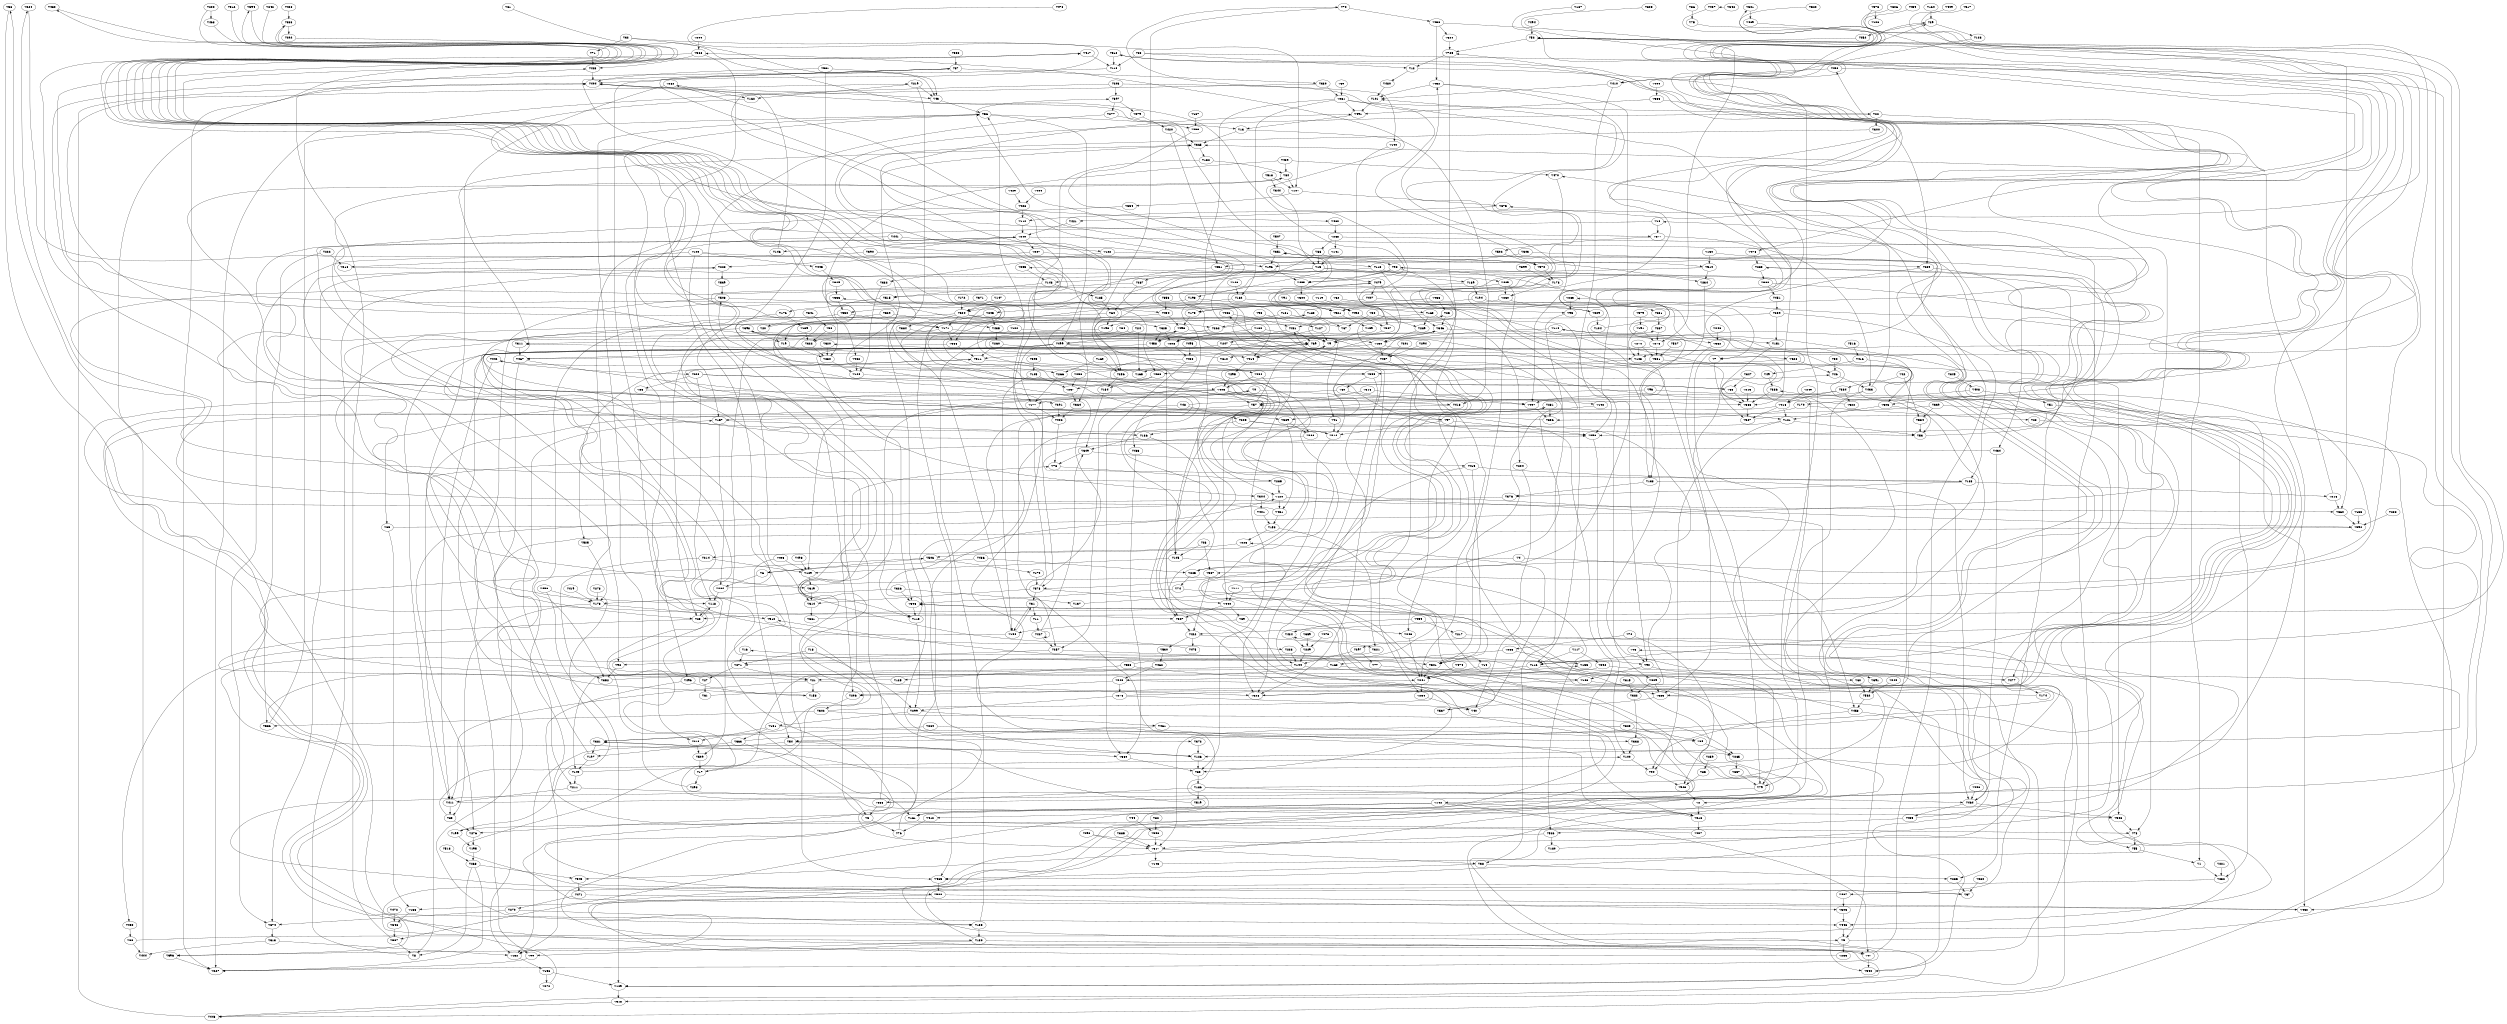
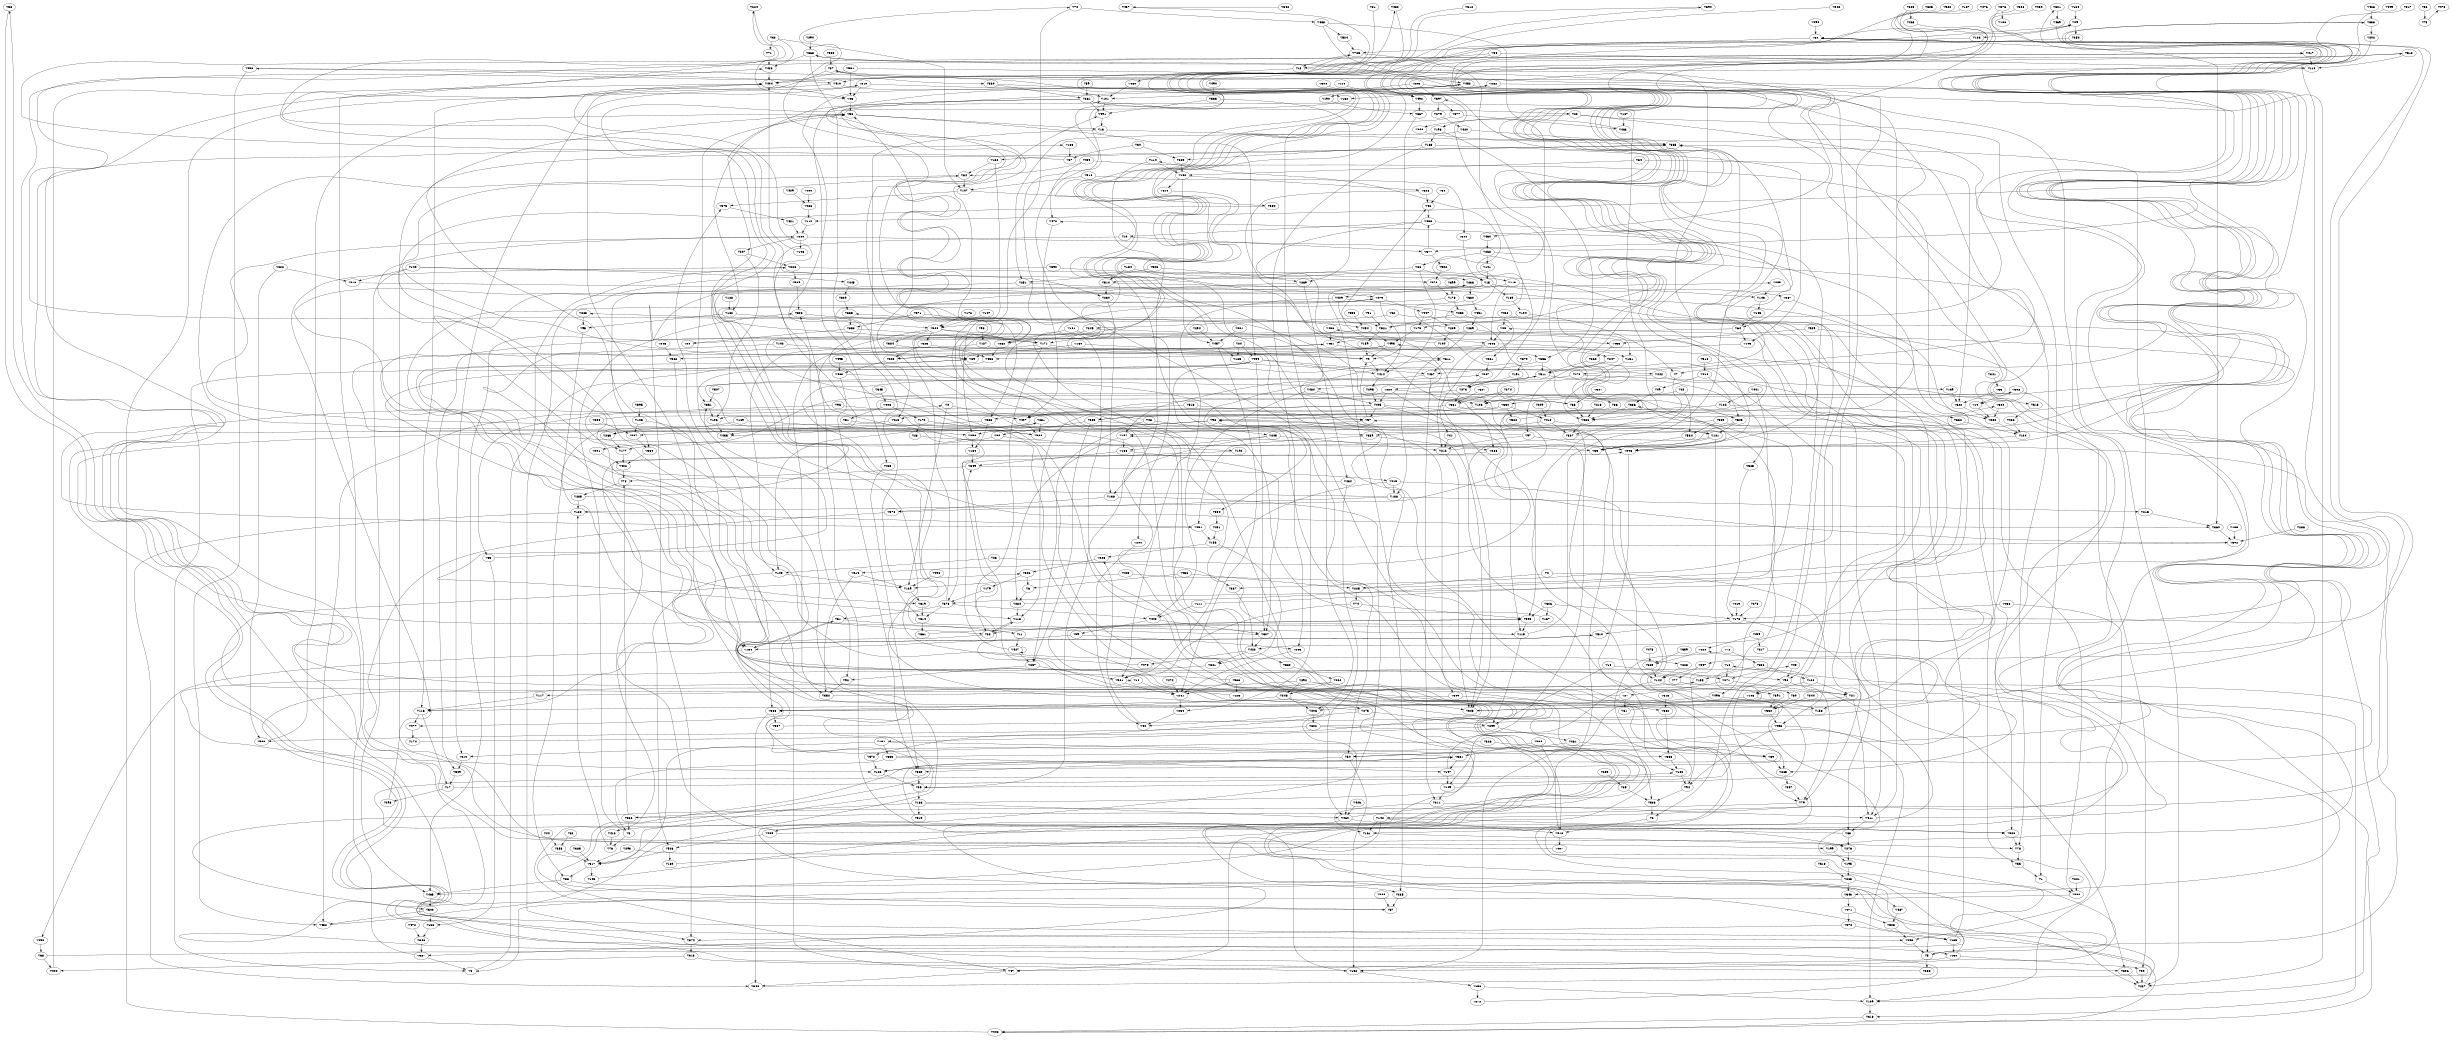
edge "v478" -> "v233": now "v228" -> "v233"
edge "v455" -> "v504": now "v455" -> "v56"
edge "v143" -> "v515": removed
edge "v508" -> "v152": reversed
edge "v117" -> "v292": reversed
